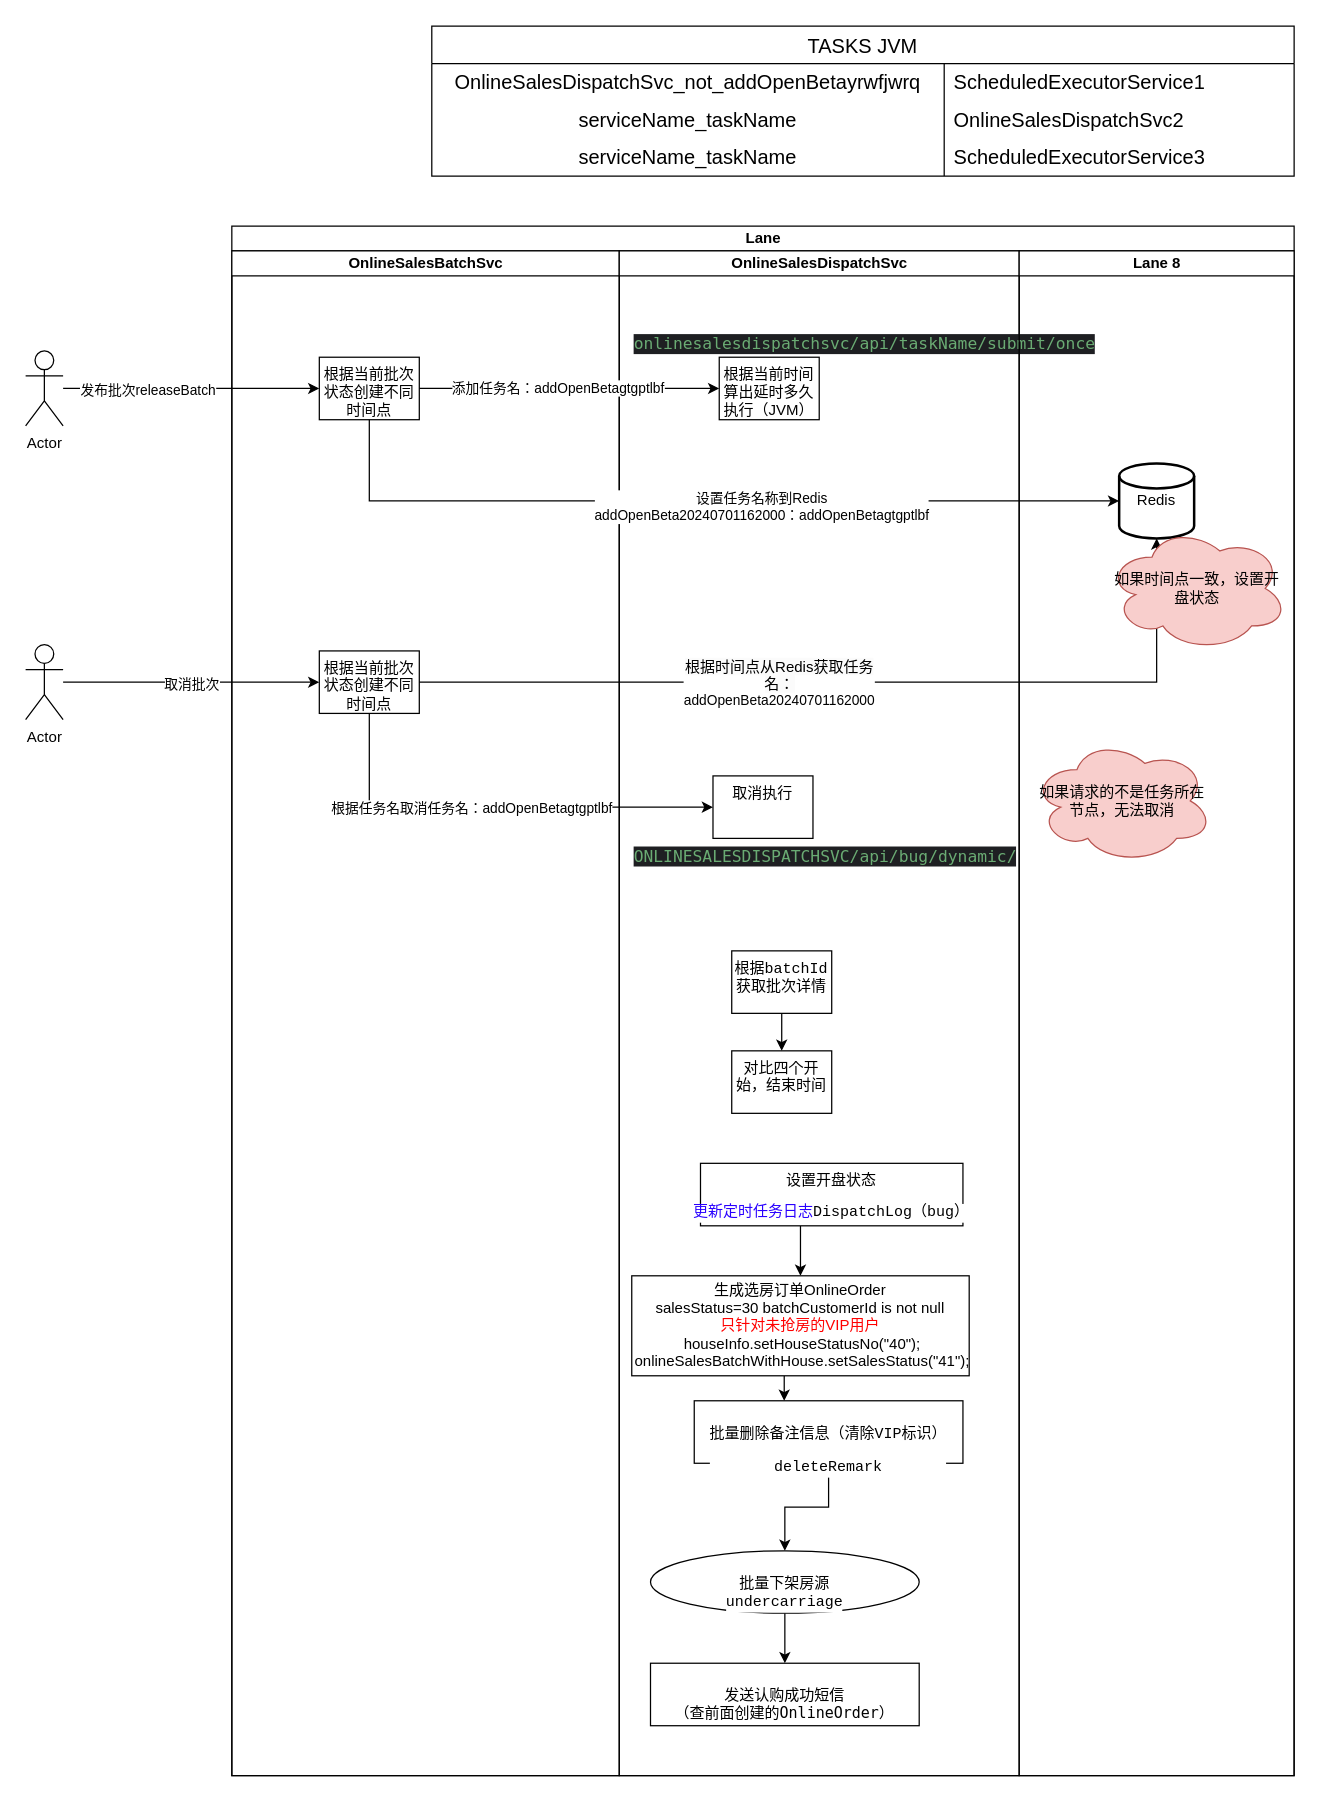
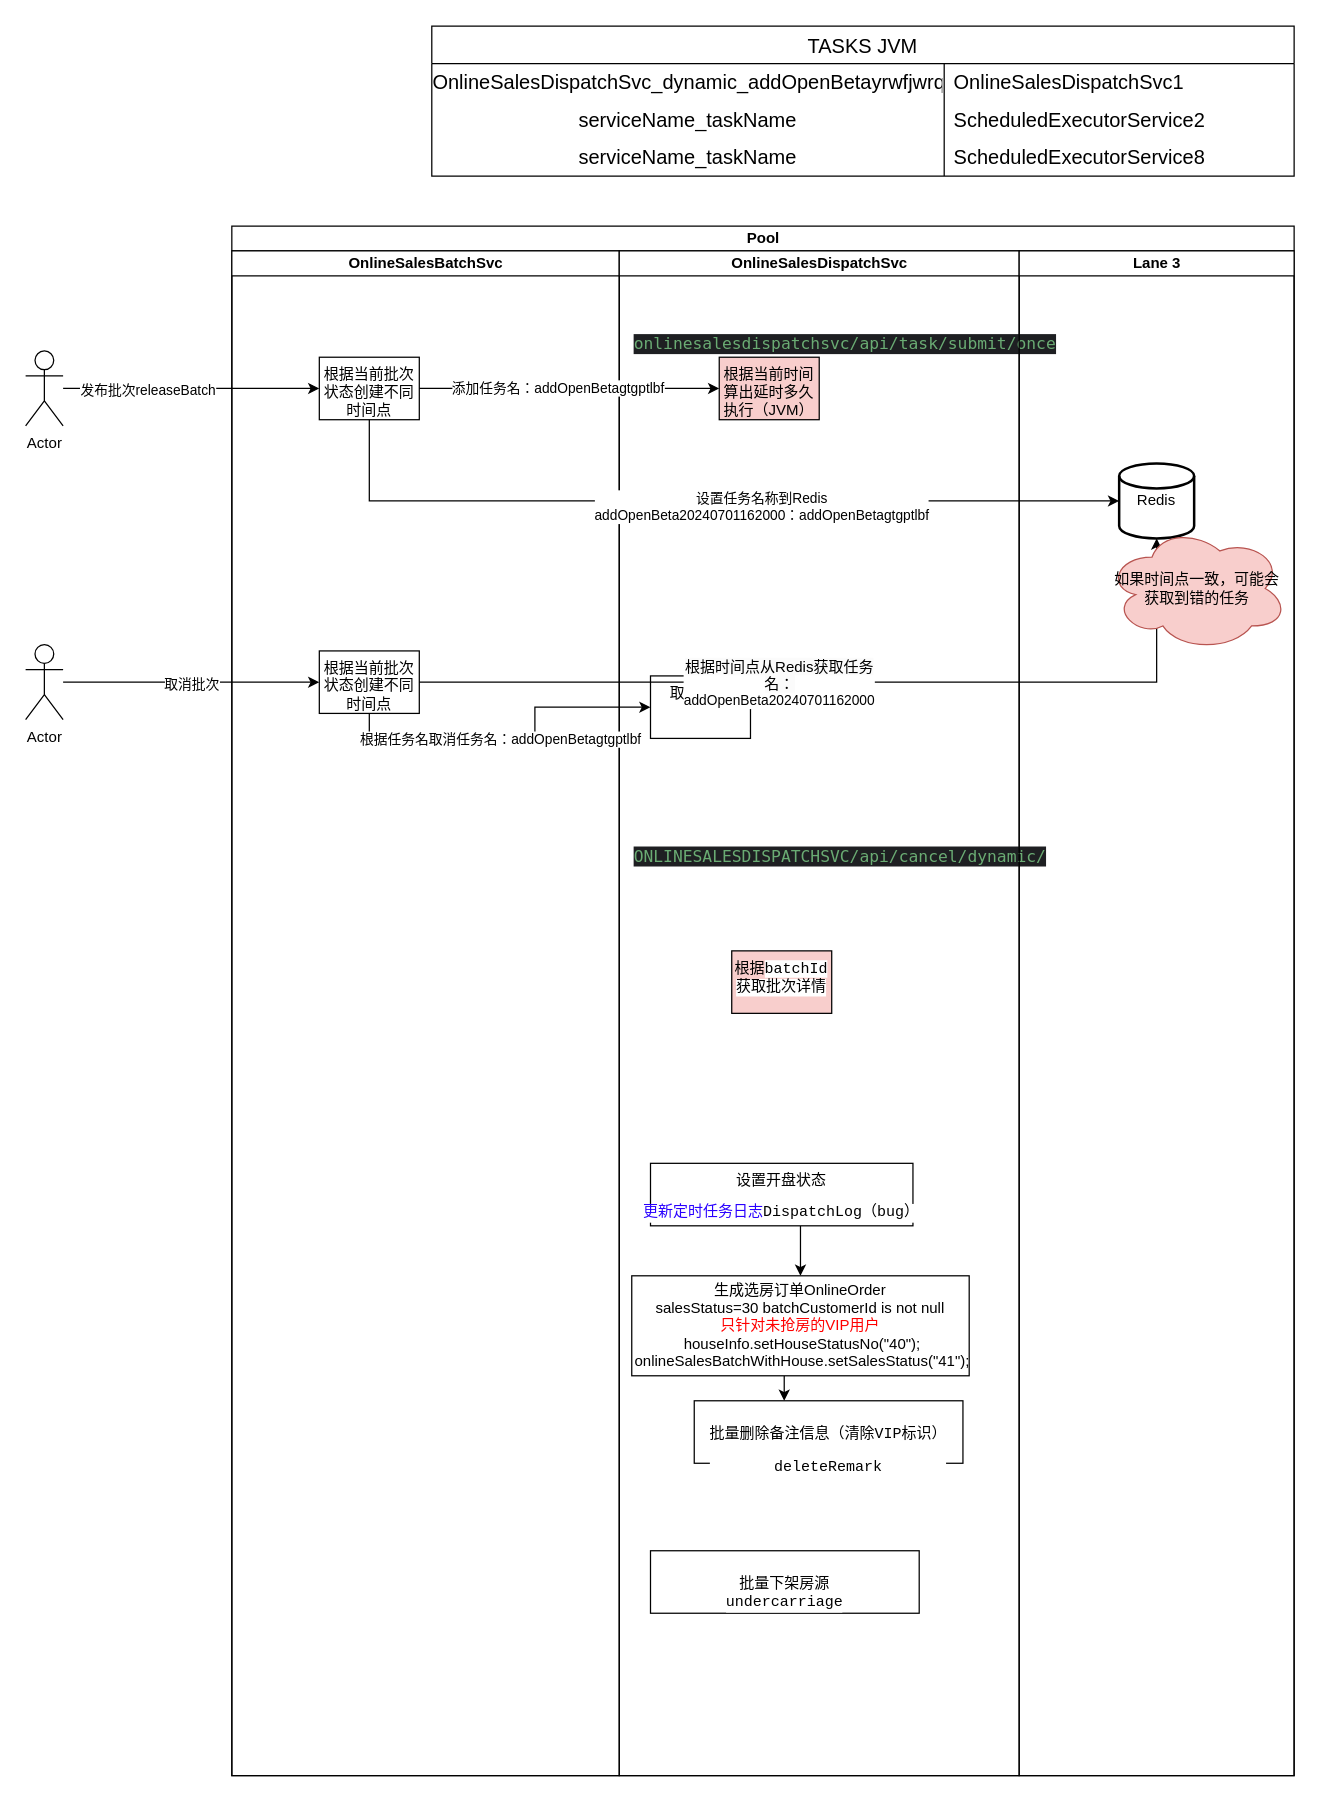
node "OnlineSalesDispatchSvc_not_addOpenBetayrwfjwrq": label "OnlineSalesDispatchSvc_not_addOpenBetayrwfjwrq" -> "OnlineSalesDispatchSvc_dynamic_addOpenBetayrwfjwrq"
node "ScheduledExecutorService1": label "ScheduledExecutorService1" -> "OnlineSalesDispatchSvc1"
node "OnlineSalesDispatchSvc2": label "OnlineSalesDispatchSvc2" -> "ScheduledExecutorService2"
node "ScheduledExecutorService3": label "ScheduledExecutorService3" -> "ScheduledExecutorService8"
node "Lane": label "Lane" -> "Pool"
node "Lane 8": label "Lane 8" -> "Lane 3"
node "onlinesalesdispatchsvc/api/taskName/submit/once": label "onlinesalesdispatchsvc/api/taskName/submit/once" -> "onlinesalesdispatchsvc/api/task/submit/once"
node "根据当前时间算出延时多久执行（JVM）": fillcolor #ffffff -> #f8cecc
node "如果时间点一致，设置开盘状态": label "如果时间点一致，设置开盘状态" -> "如果时间点一致，可能会获取到错的任务"
node "如果请求的不是任务所在节点，无法取消": removed
node "取消执行": moved (763, 807) -> (701, 707)
node "ONLINESALESDISPATCHSVC/api/bug/dynamic/": label "ONLINESALESDISPATCHSVC/api/bug/dynamic/" -> "ONLINESALESDISPATCHSVC/api/cancel/dynamic/"
node "根据batchId获取批次详情": fillcolor #ffffff -> #f8cecc
edge "根据batchId获取批次详情" -> "对比四个开始，结束时间": removed
node "对比四个开始，结束时间": removed
node "设置开盘状态 更新定时任务日志DispatchLog（bug）": moved (832, 1194) -> (782, 1194)
edge "批量删除备注信息（清除VIP标识）deleteRemark" -> "批量下架房源 undercarriage": removed
node "批量下架房源 undercarriage": shape ellipse -> rectangle
edge "批量下架房源 undercarriage" -> "发送认购成功短信 （查前面创建的OnlineOrder）": removed
node "发送认购成功短信 （查前面创建的OnlineOrder）": removed
